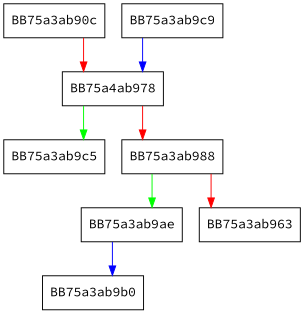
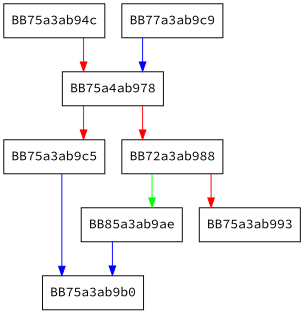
node "BB75a3ab90c": label "BB75a3ab90c" -> "BB75a3ab94c"
node "BB75a3ab9c9": label "BB75a3ab9c9" -> "BB77a3ab9c9"
edge "BB75a4ab978" -> "BB75a3ab9c5": color green -> red
node "BB75a3ab988": label "BB75a3ab988" -> "BB72a3ab988"
edge "BB75a3ab9c5" -> "BB75a3ab9b0": added
node "BB75a3ab9ae": label "BB75a3ab9ae" -> "BB85a3ab9ae"
node "BB75a3ab963": label "BB75a3ab963" -> "BB75a3ab993"
